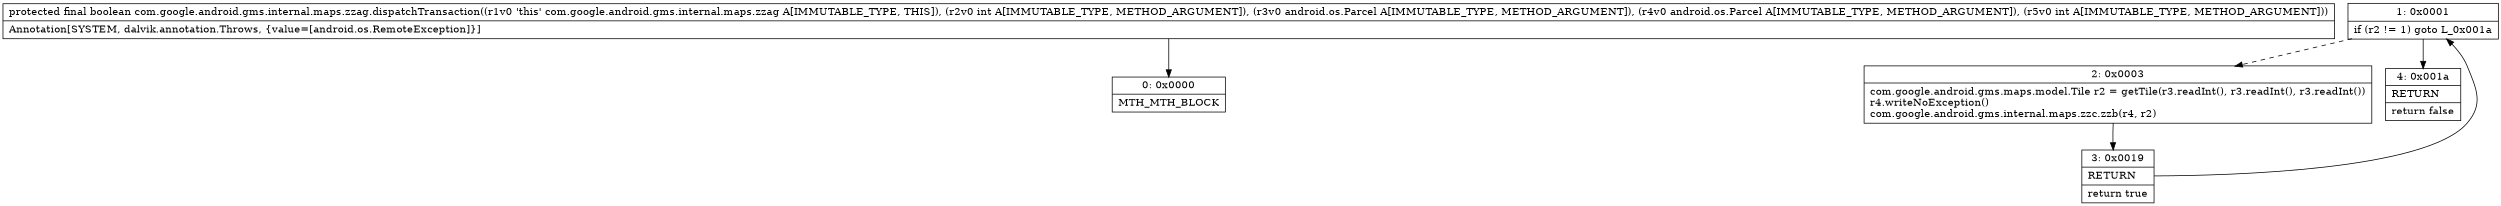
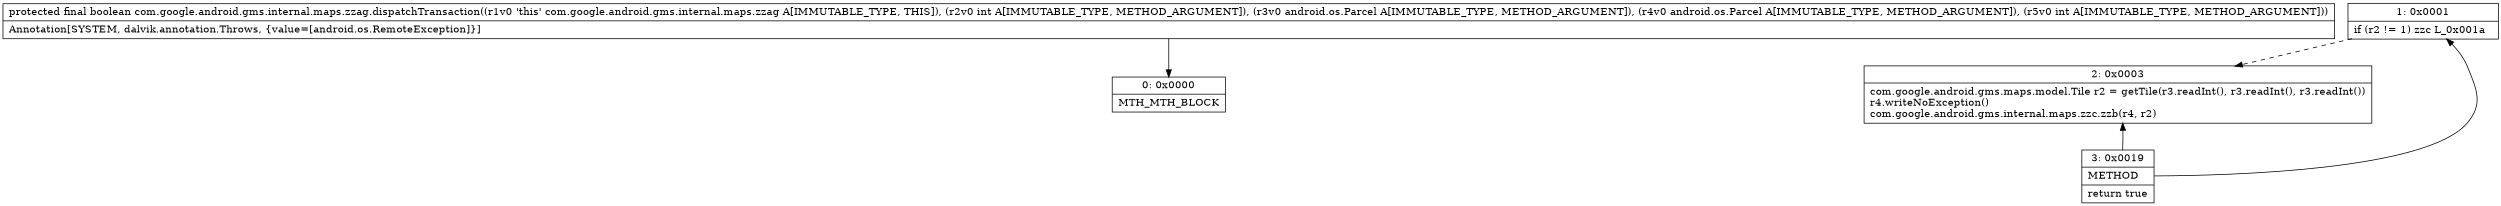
node "1: 0x0001": text "if (r2 != 1) goto L_0x001a" -> "if (r2 != 1) zzc L_0x001a"
node "4: 0x001a": removed
edge "2: 0x0003" -> "3: 0x0019": reversed
node "3: 0x0019": text "RETURN" -> "METHOD"
